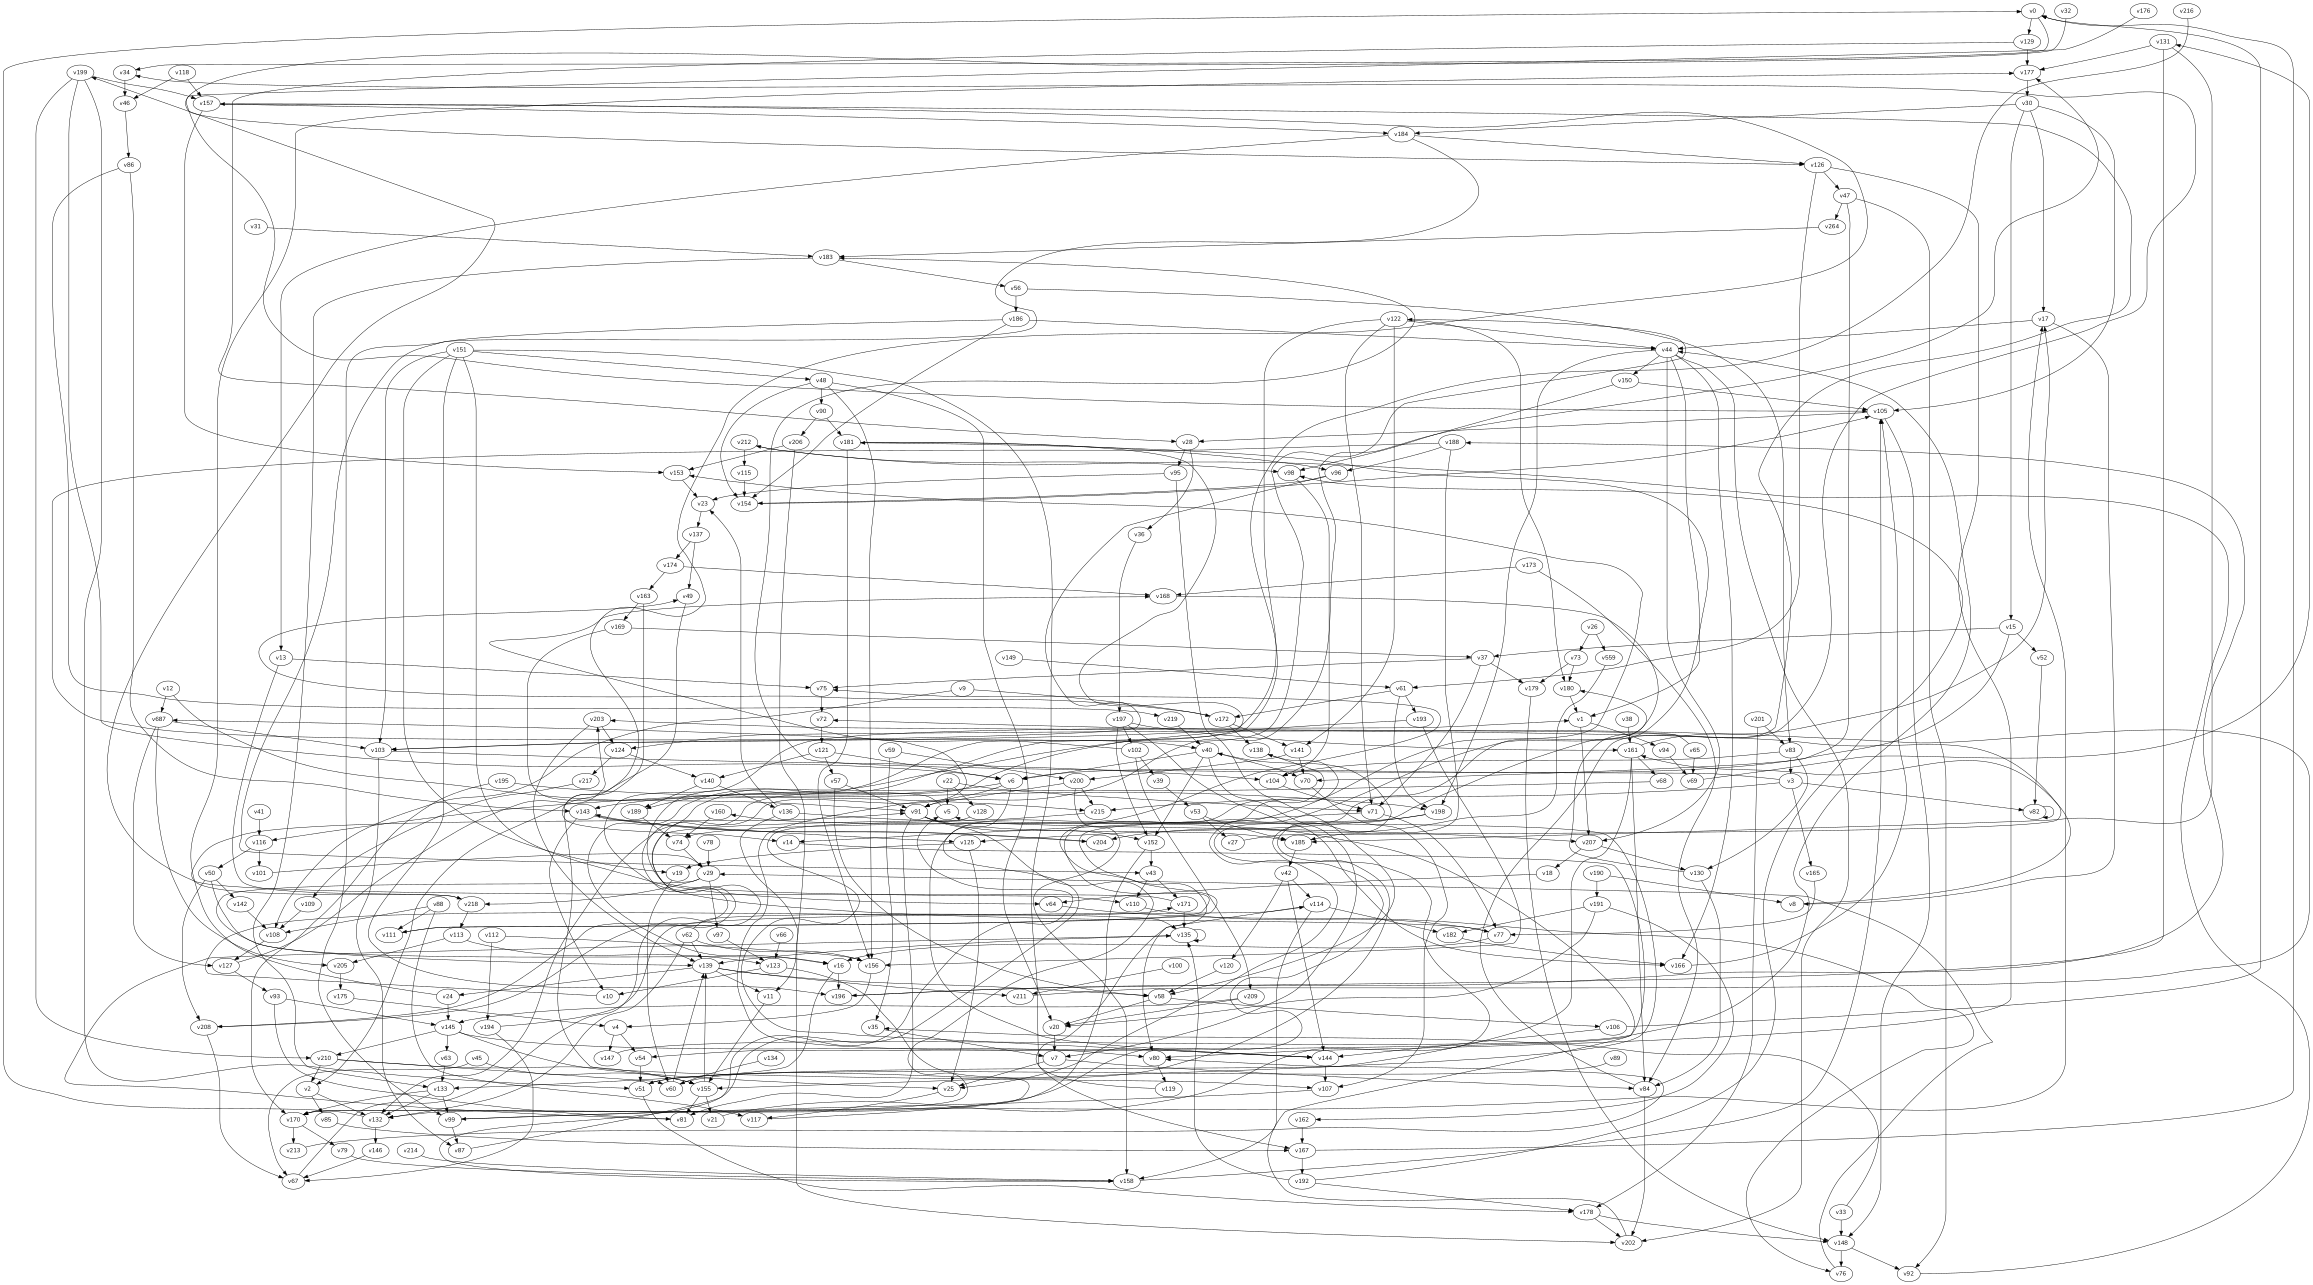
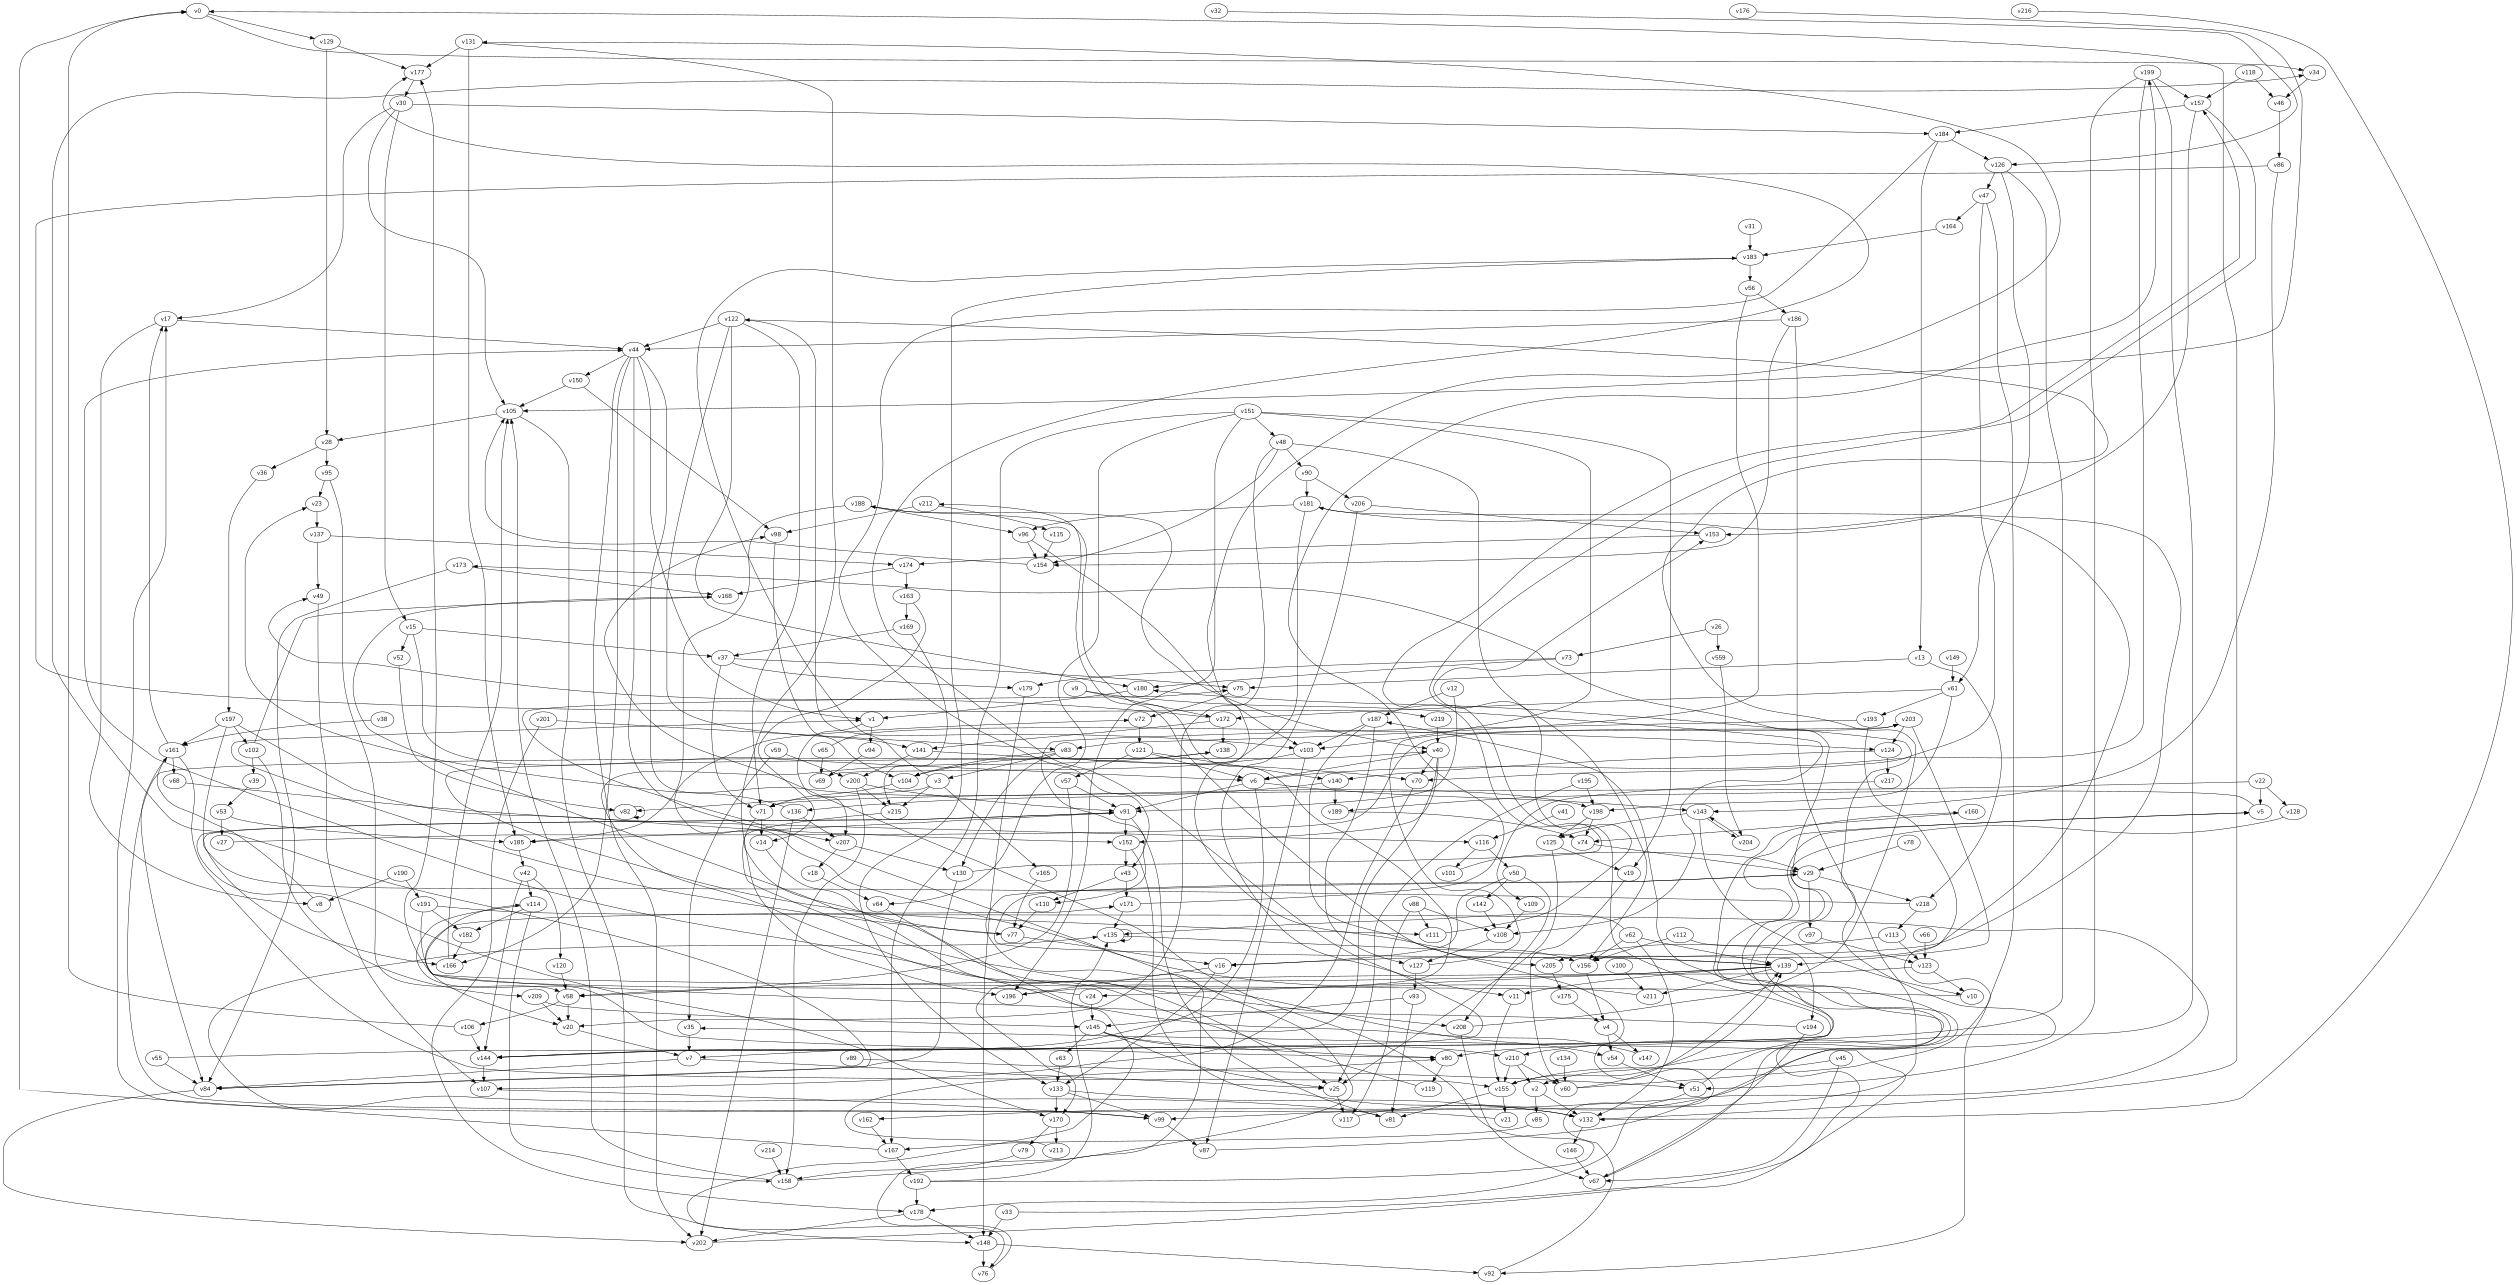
node "v264": label "v264" -> "v164"
edge "v153" -> "v23": now "v153" -> "v174"
node "v687": label "v687" -> "v187"
edge "v195" -> "v170": now "v195" -> "v25"
node "v55": added
